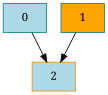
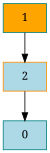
edge "0" -> "2": reversed
